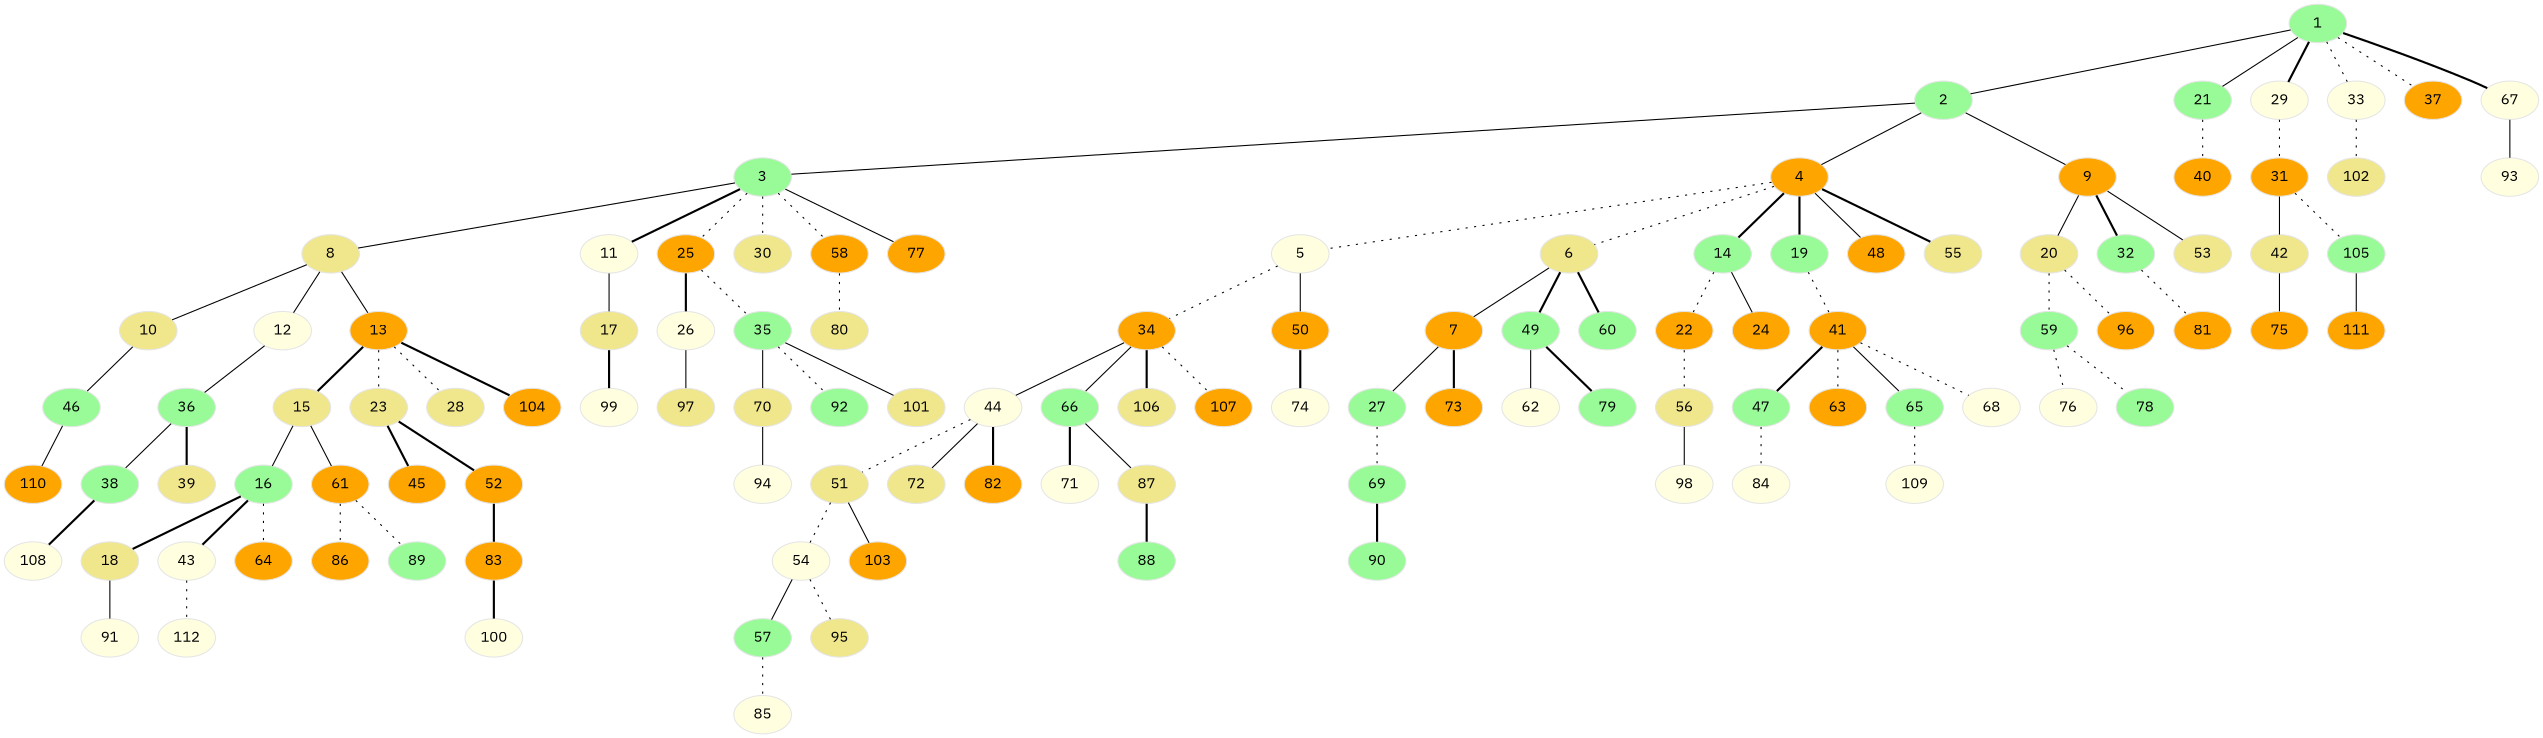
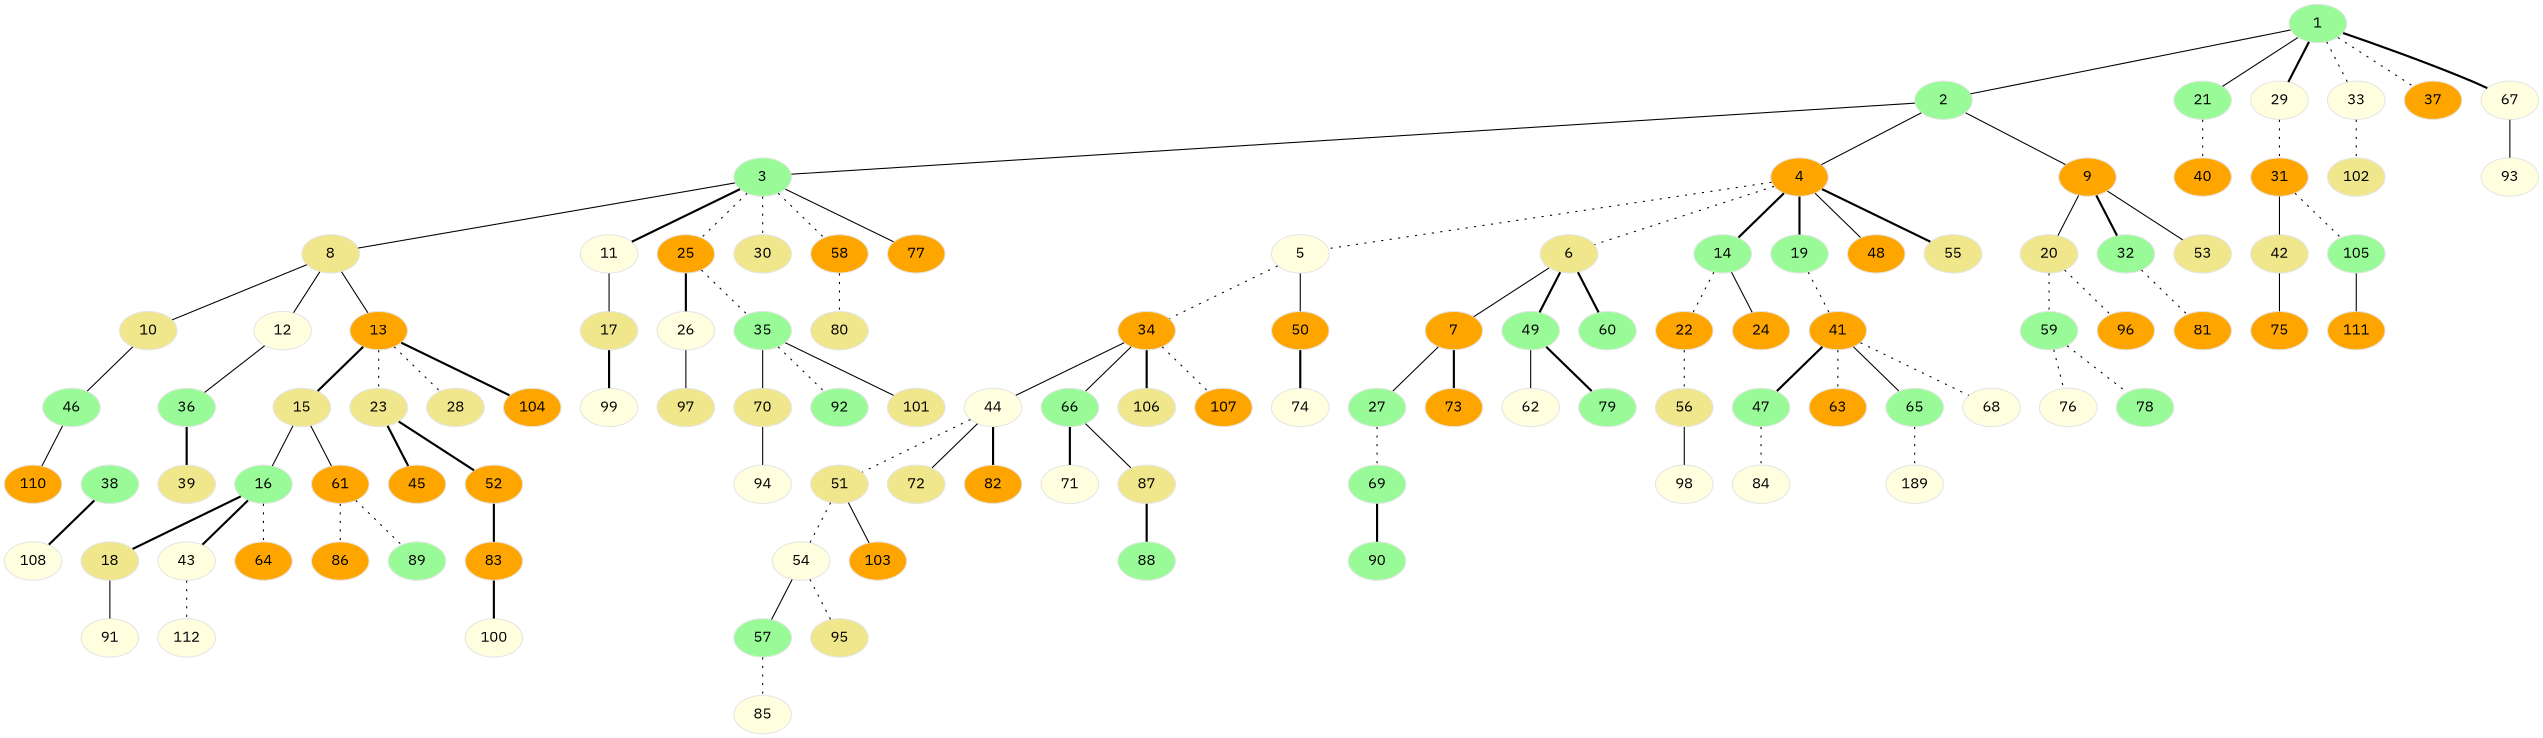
edge "36" -- "38": removed
node "109": label "109" -> "189"
